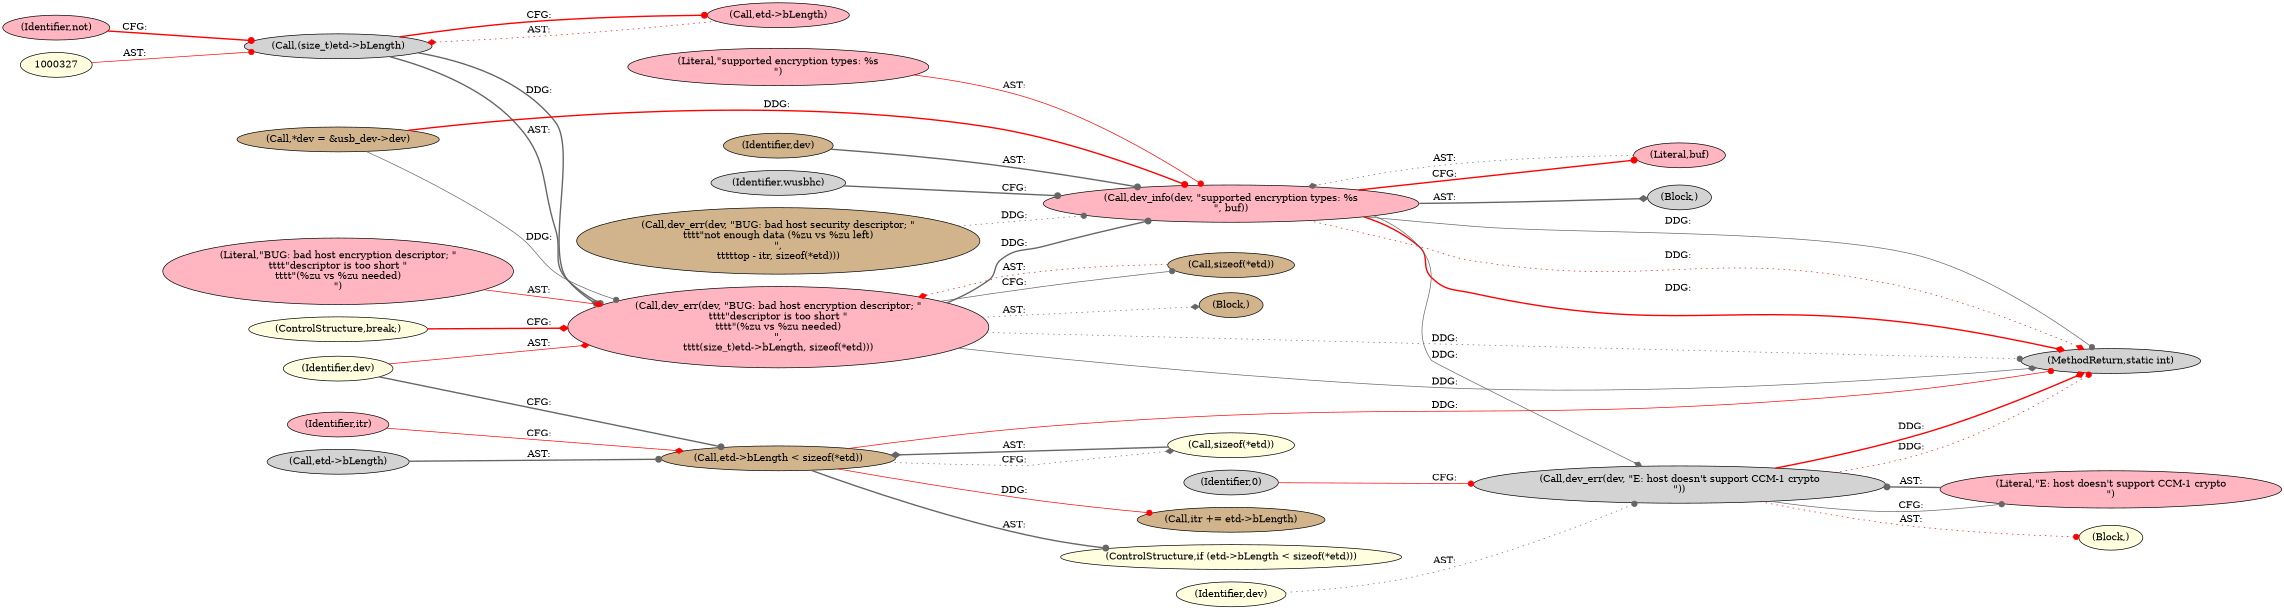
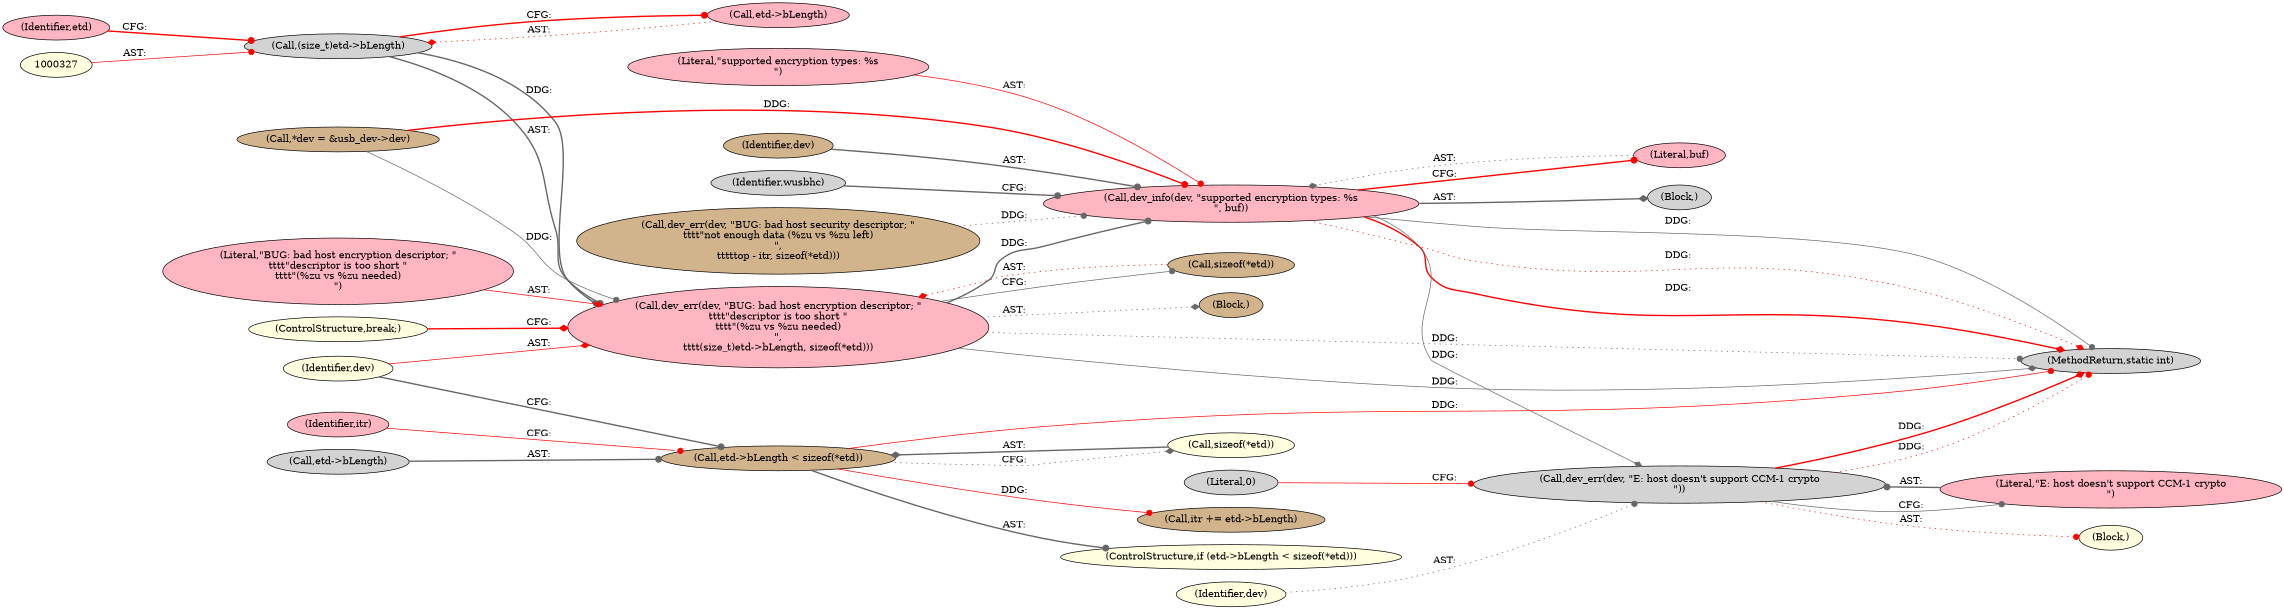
node "(Identifier,not)": label "(Identifier,not)" -> "(Identifier,etd)"
edge "(Identifier,itr)" -> "(Call,etd->bLength < sizeof(*etd))": arrowhead diamond -> dot
node "(Identifier,0)": label "(Identifier,0)" -> "(Literal,0)"
